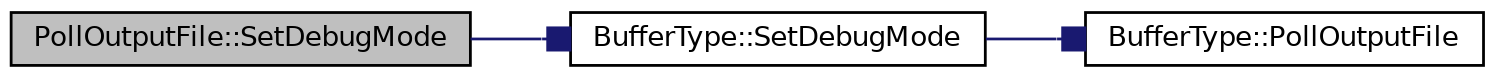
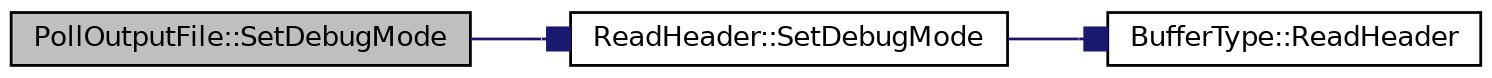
node "BufferType::SetDebugMode": label "BufferType::SetDebugMode" -> "ReadHeader::SetDebugMode"
node "BufferType::PollOutputFile": label "BufferType::PollOutputFile" -> "BufferType::ReadHeader"
